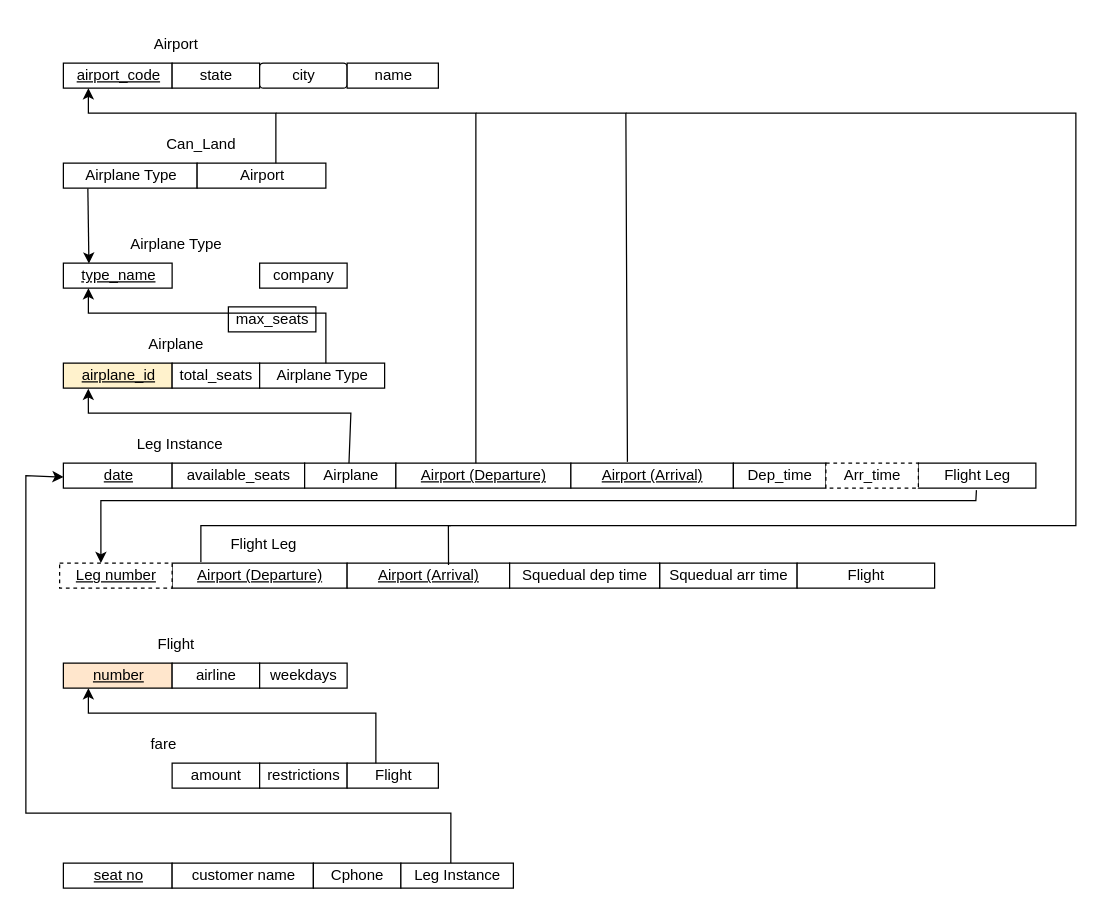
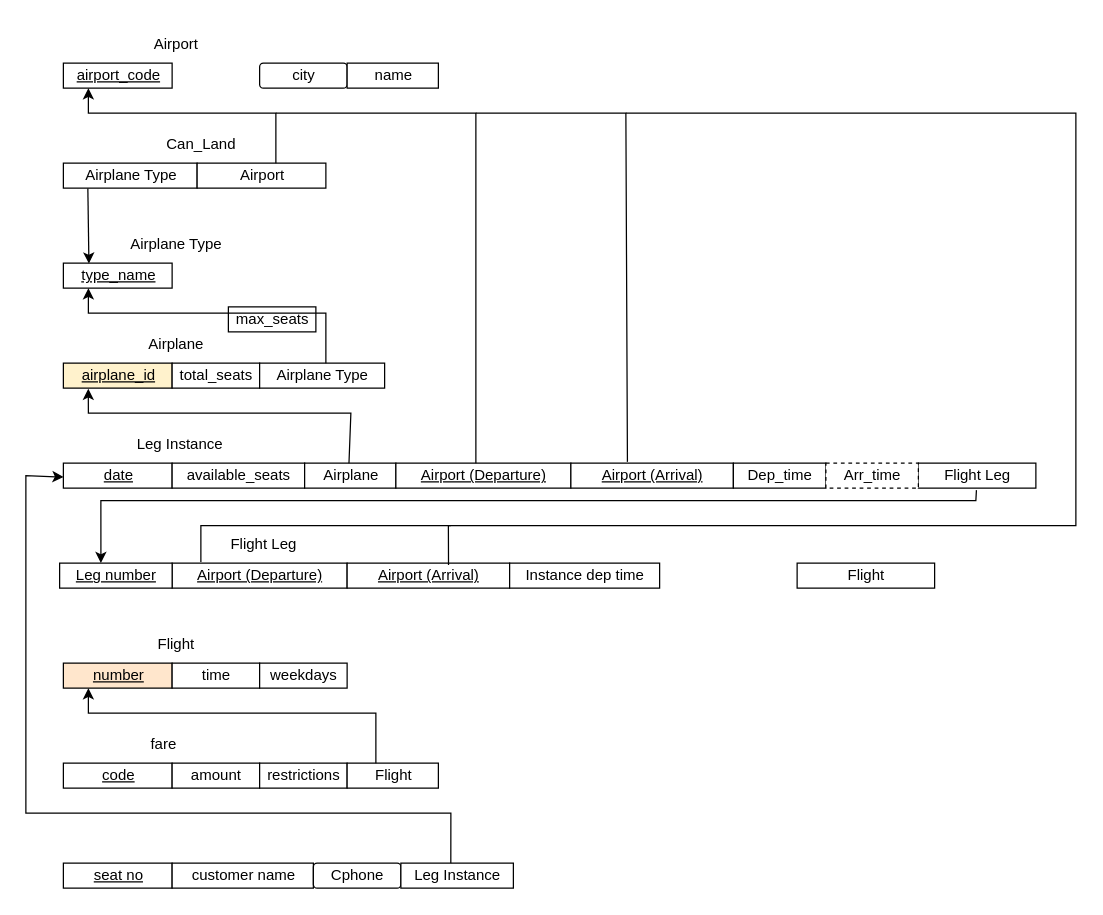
node "state": removed
node "company": removed
node "Leg number": style dashed -> solid
node "Squedual dep time": label "Squedual dep time" -> "Instance dep time"
node "Squedual arr time": removed
node "airline": label "airline" -> "time"
node "code": added
node "Cphone": shape rectangle -> rounded rectangle
